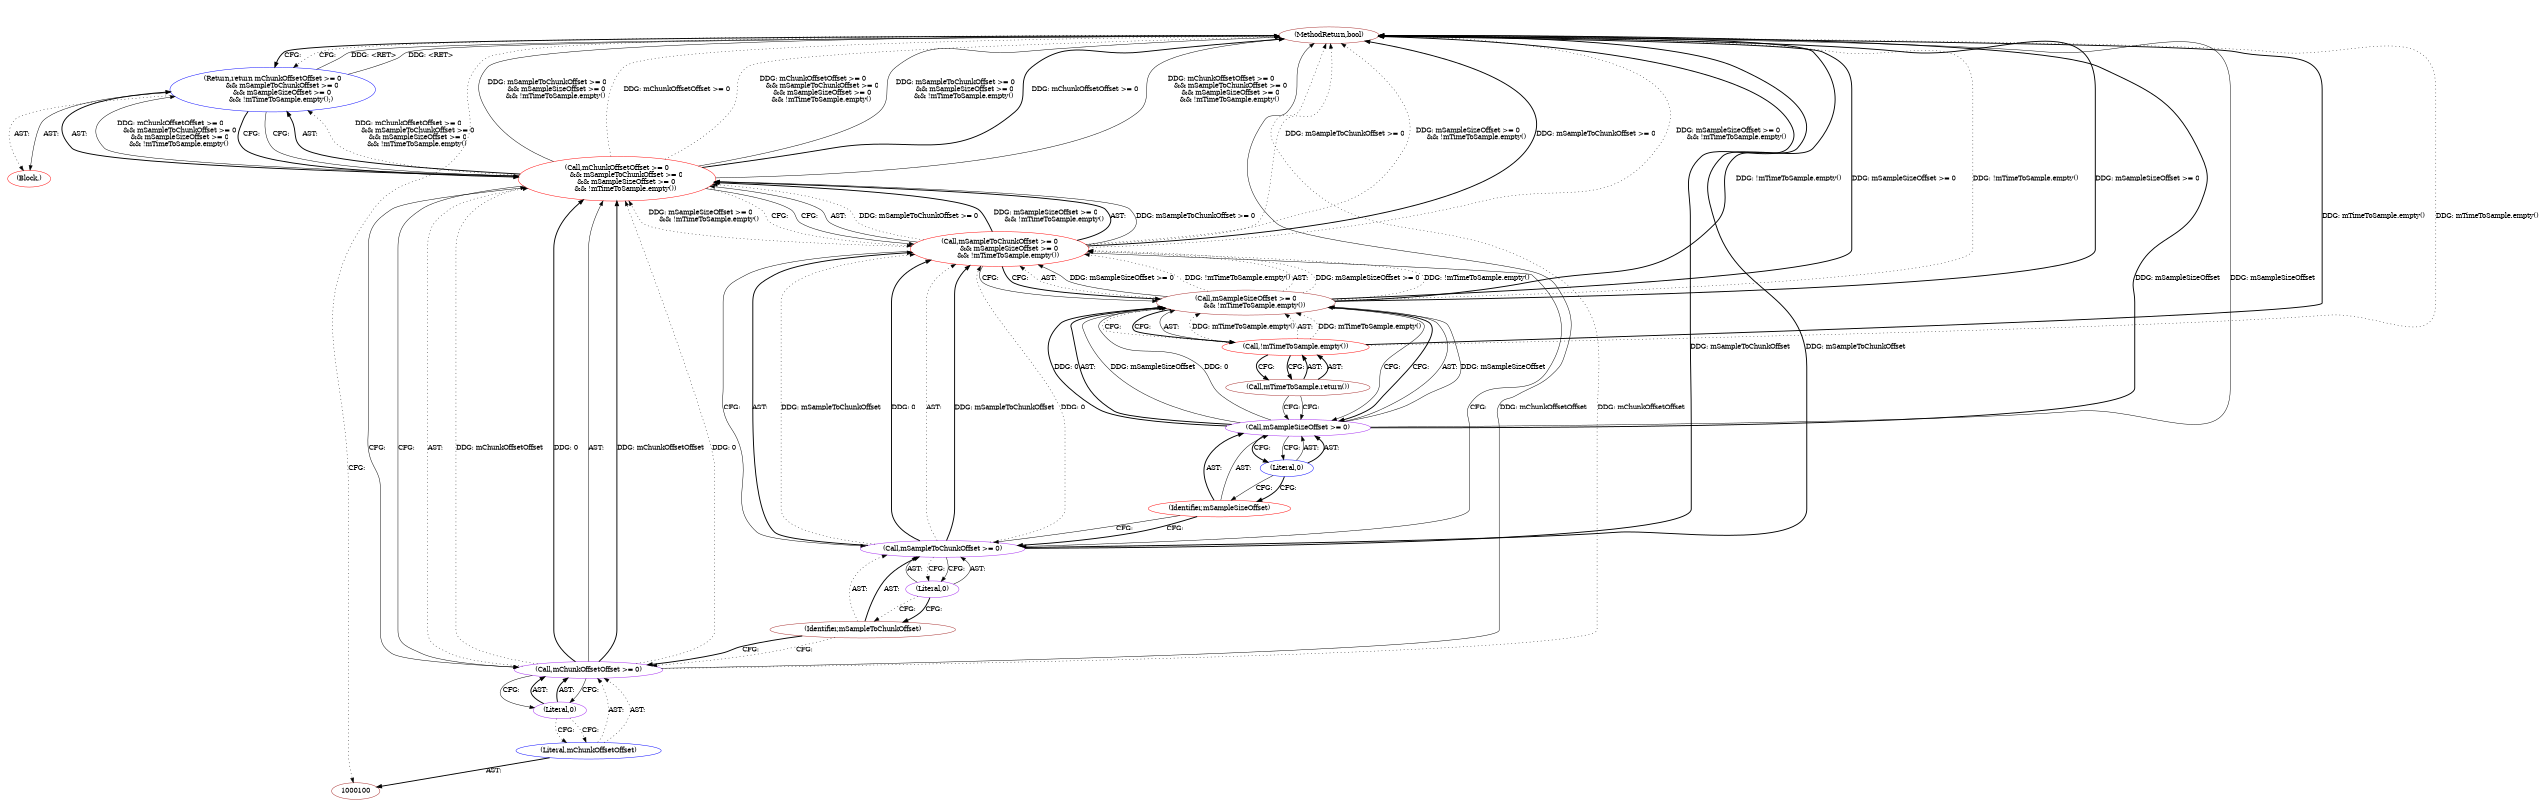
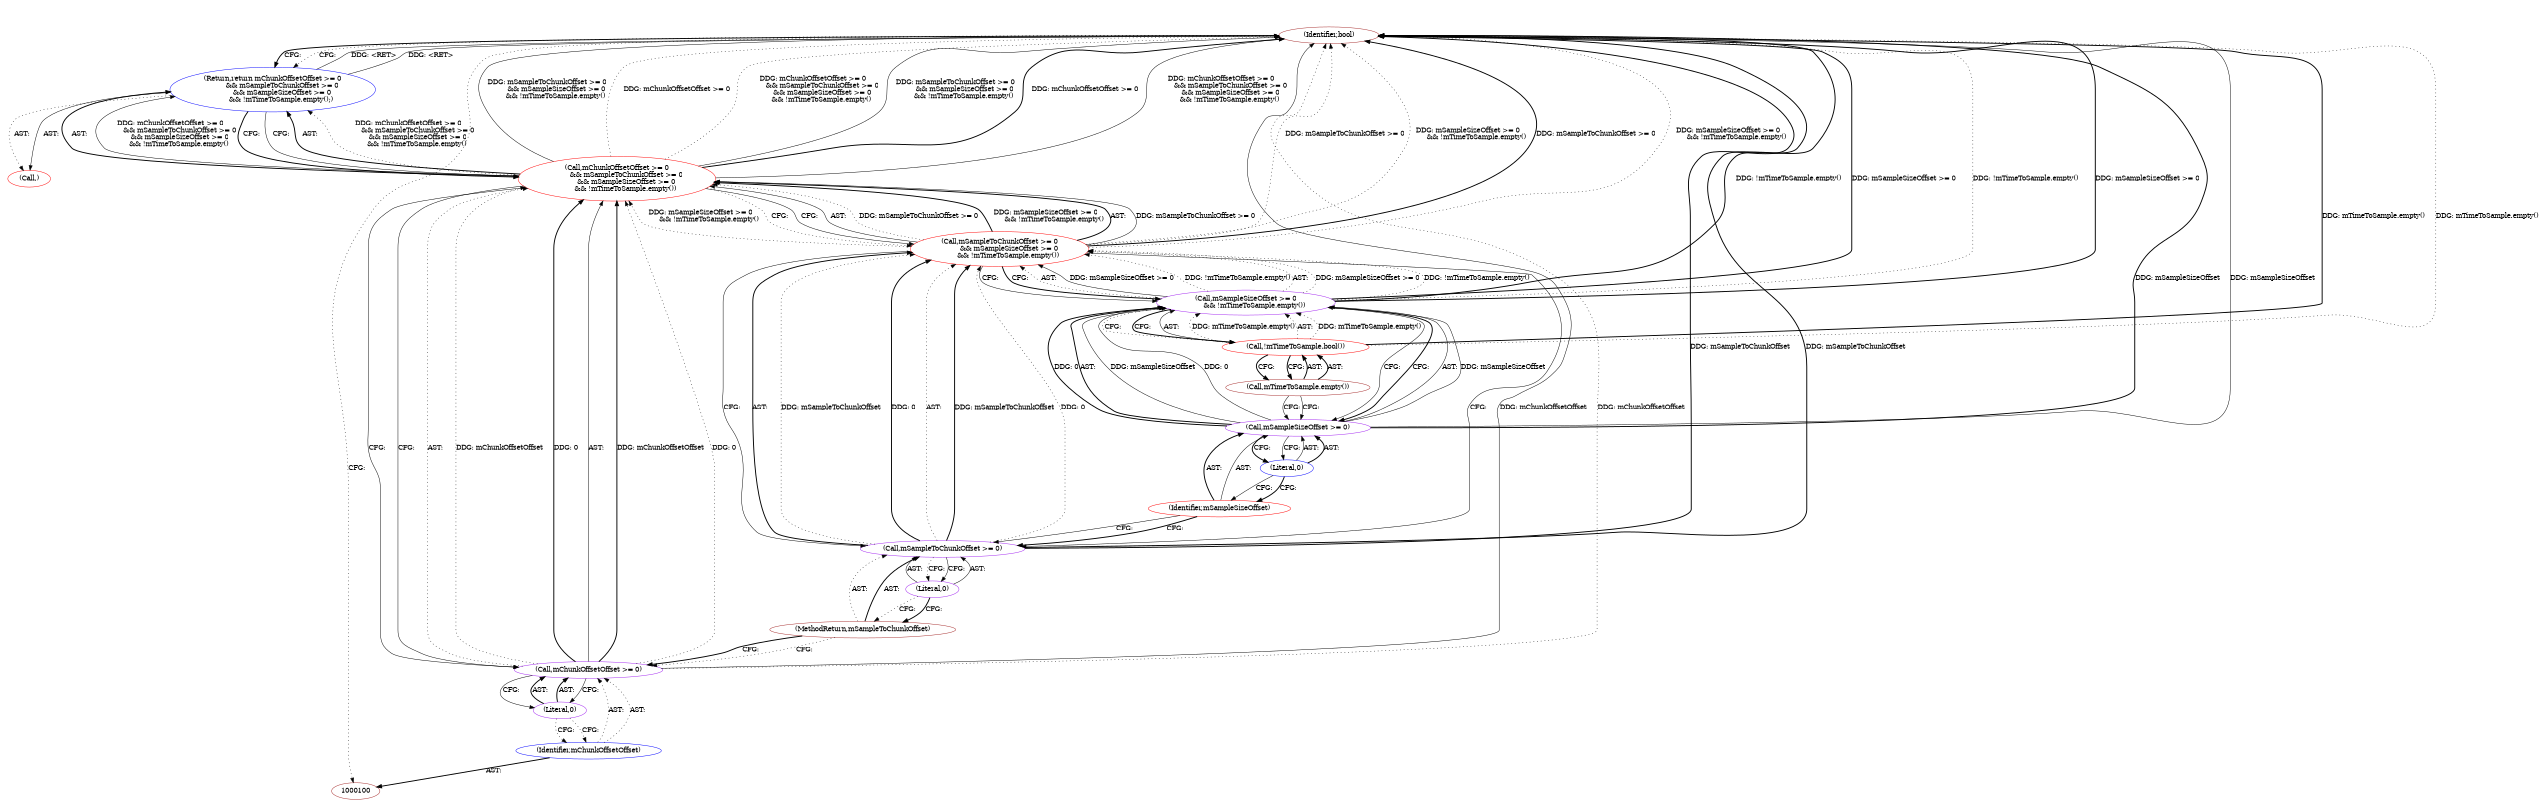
node "(MethodReturn,bool)": label "(MethodReturn,bool)" -> "(Identifier,bool)"
node "(Block,)": label "(Block,)" -> "(Call,)"
node "(Call,mSampleSizeOffset >= 0 && !mTimeToSample.empty())": color brown -> purple
node "(Call,!mTimeToSample.empty())": label "(Call,!mTimeToSample.empty())" -> "(Call,!mTimeToSample.bool())"
node "(Call,mTimeToSample.return())": label "(Call,mTimeToSample.return())" -> "(Call,mTimeToSample.empty())"
node "(Identifier,mSampleToChunkOffset)": label "(Identifier,mSampleToChunkOffset)" -> "(MethodReturn,mSampleToChunkOffset)"
node "(Literal,mChunkOffsetOffset)": label "(Literal,mChunkOffsetOffset)" -> "(Identifier,mChunkOffsetOffset)"
